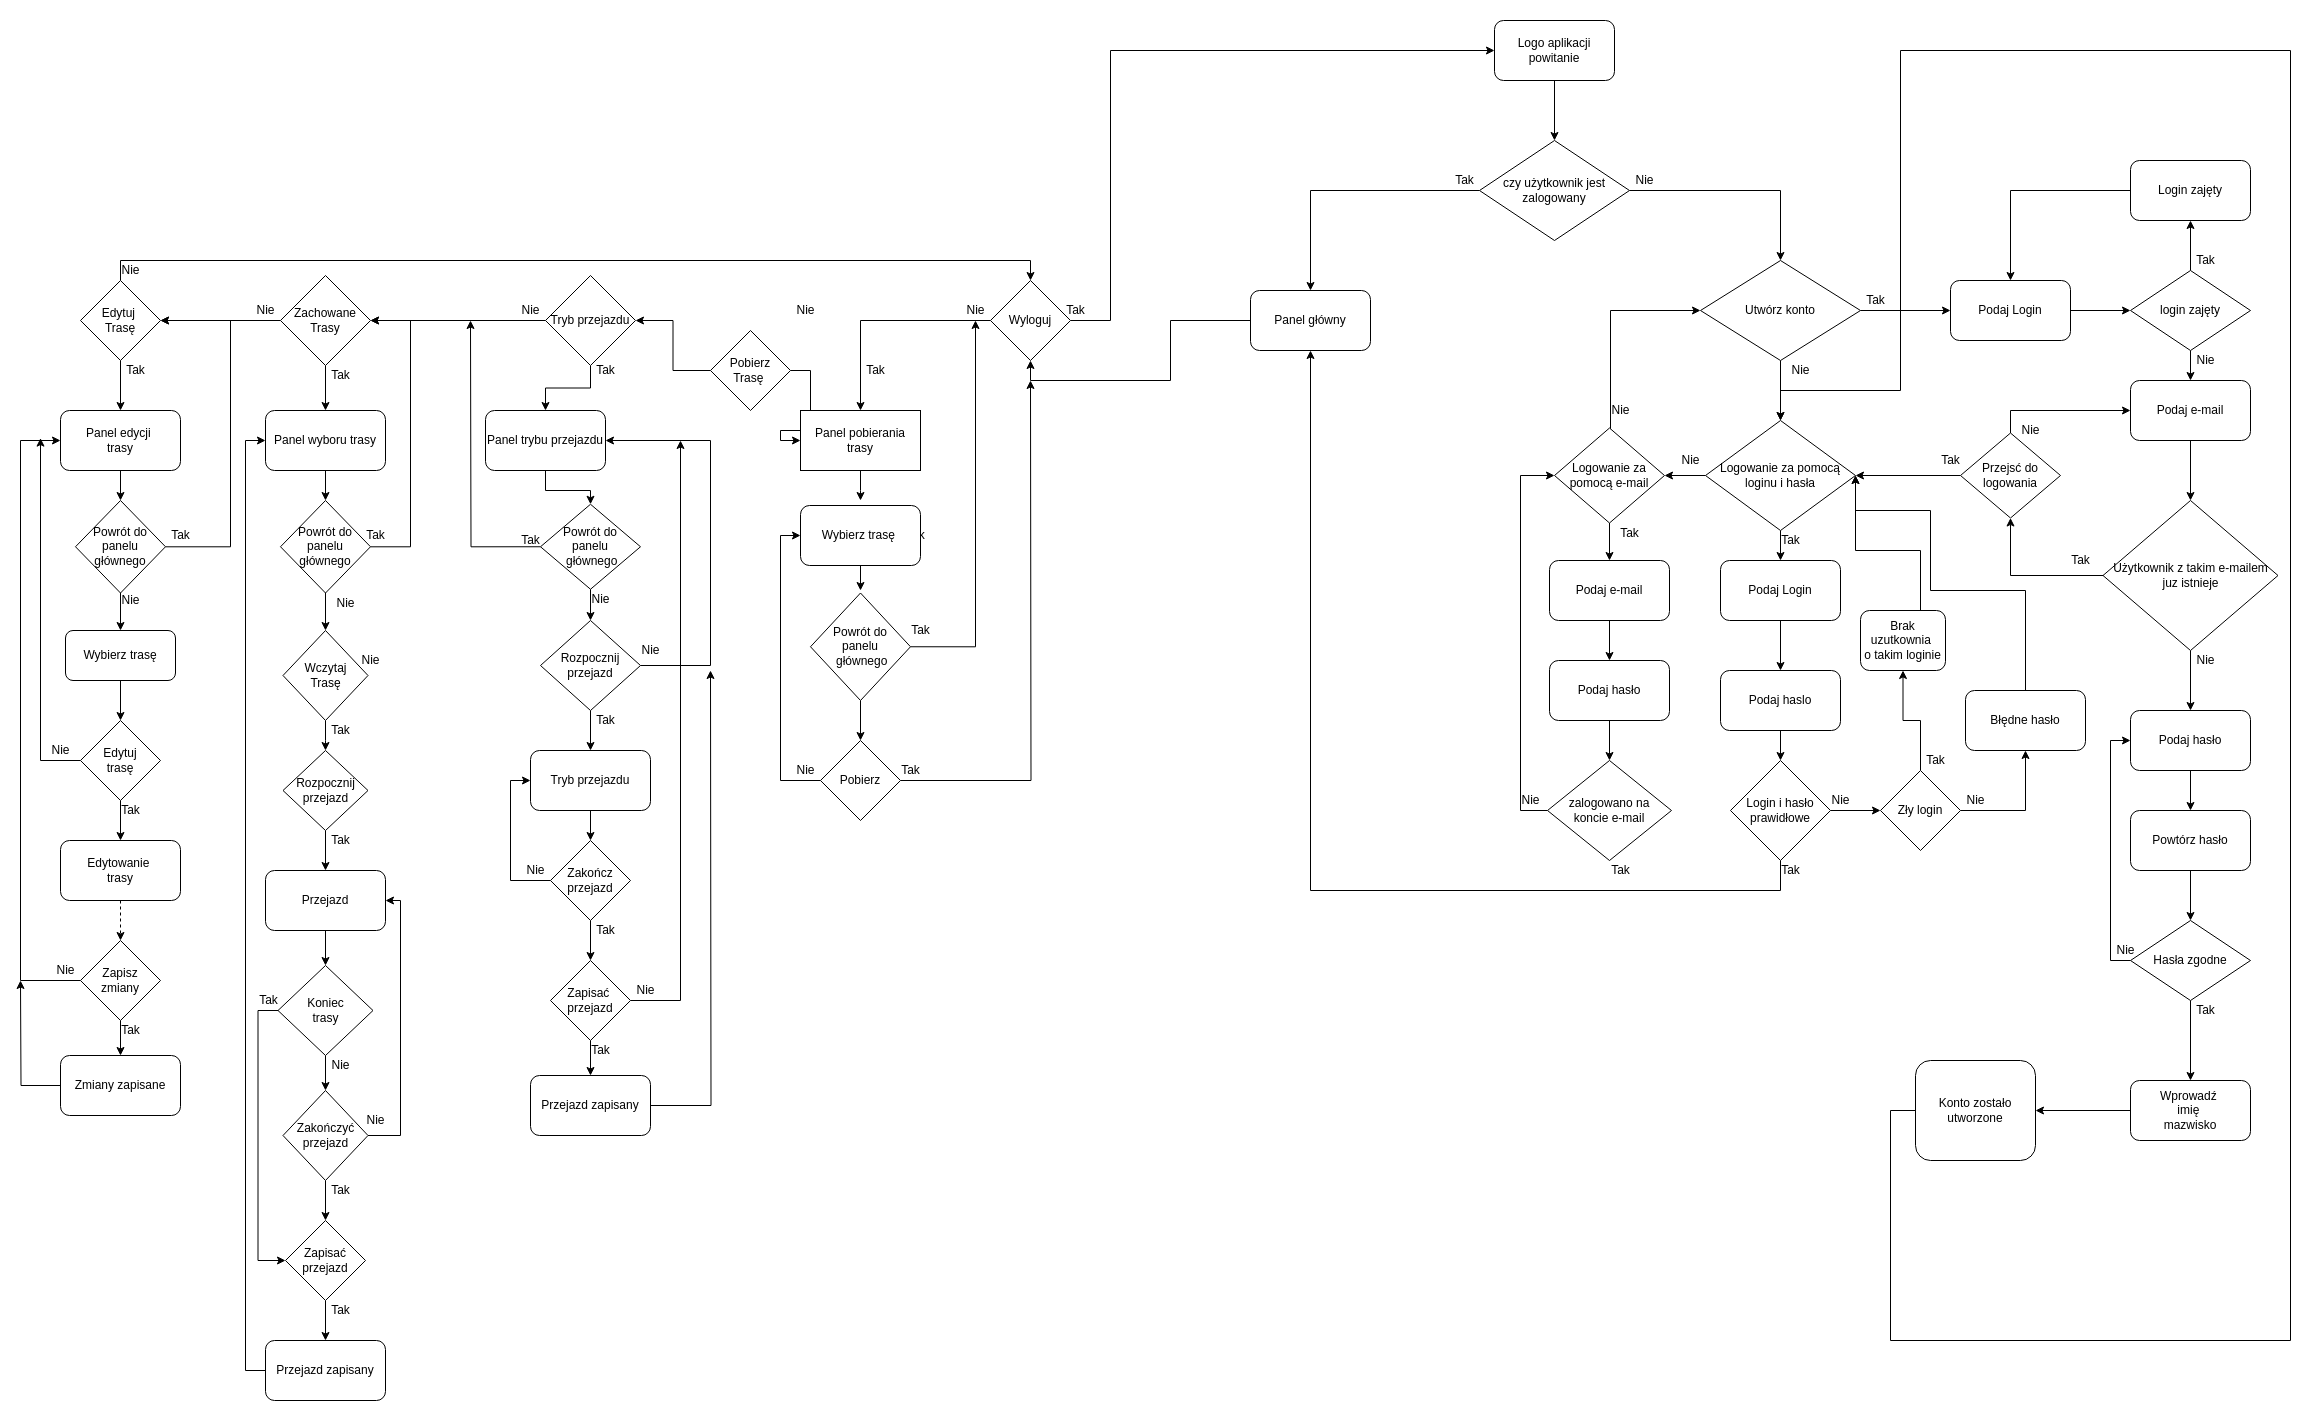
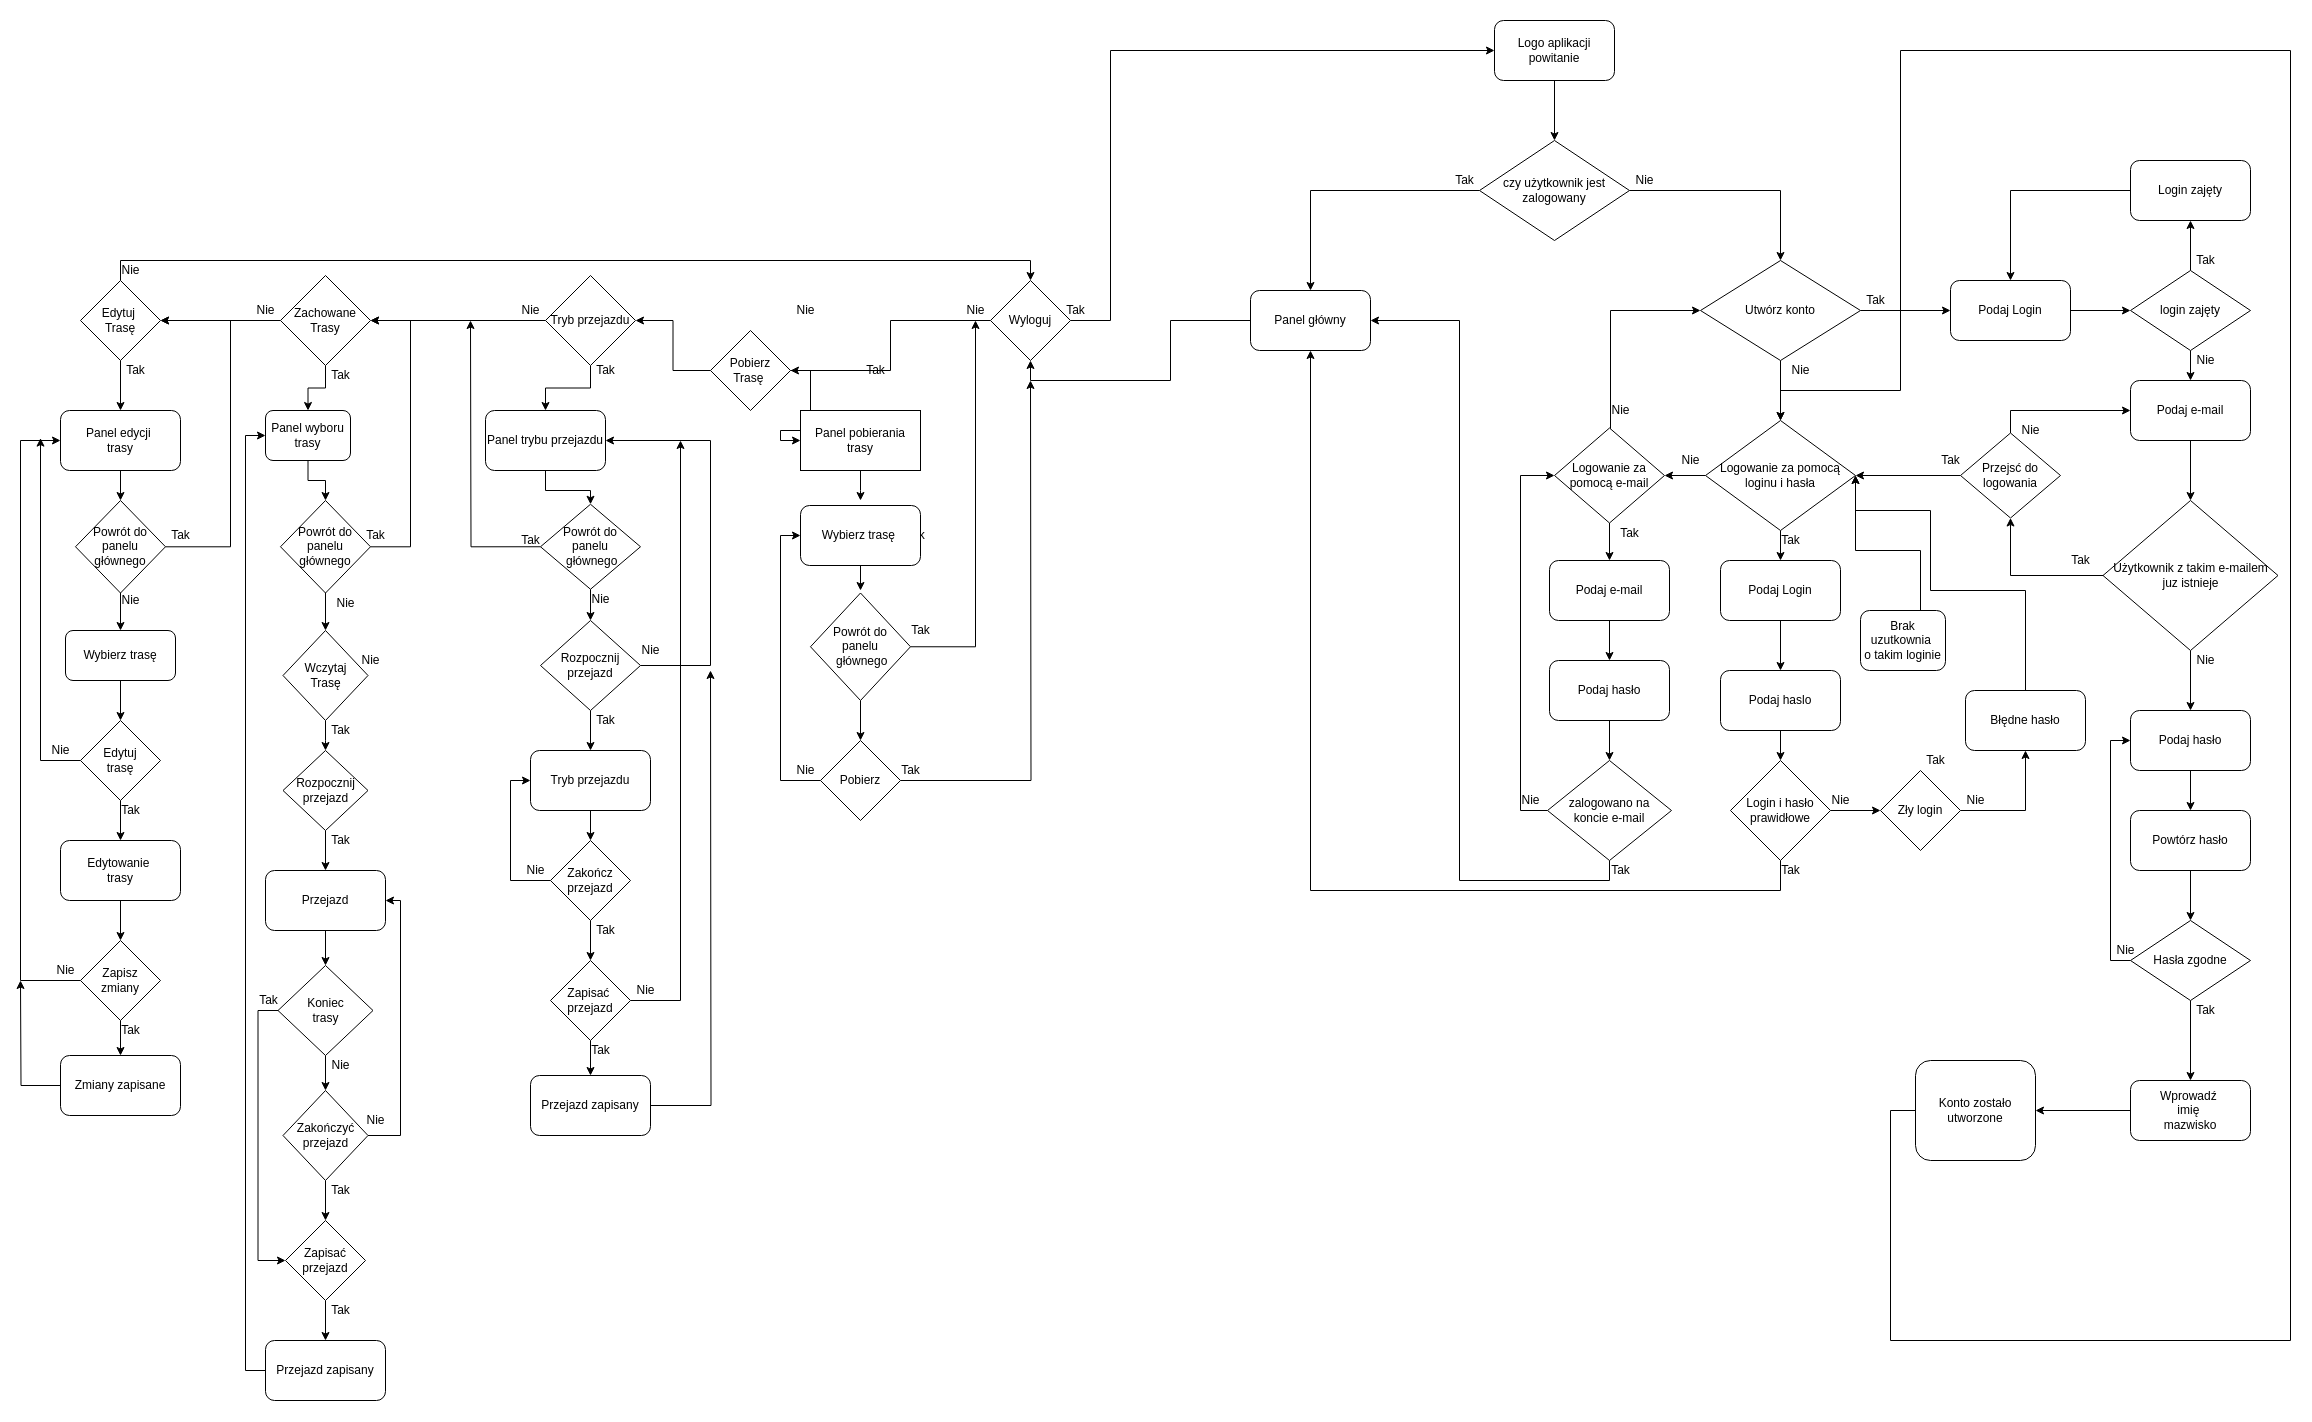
edge "Wyloguj" -> "Panel pobierania trasy": now "Wyloguj" -> "Pobierz Trasę"
node "Panel wyboru trasy": size 120x60 -> 85x50
edge "zalogowano na koncie e-mail" -> "Panel główny": added
edge "Zły login" -> "Brak uzutkownia o takim loginie": removed
edge "Edytowanie trasy" -> "Zapisz zmiany": style dashed -> solid
